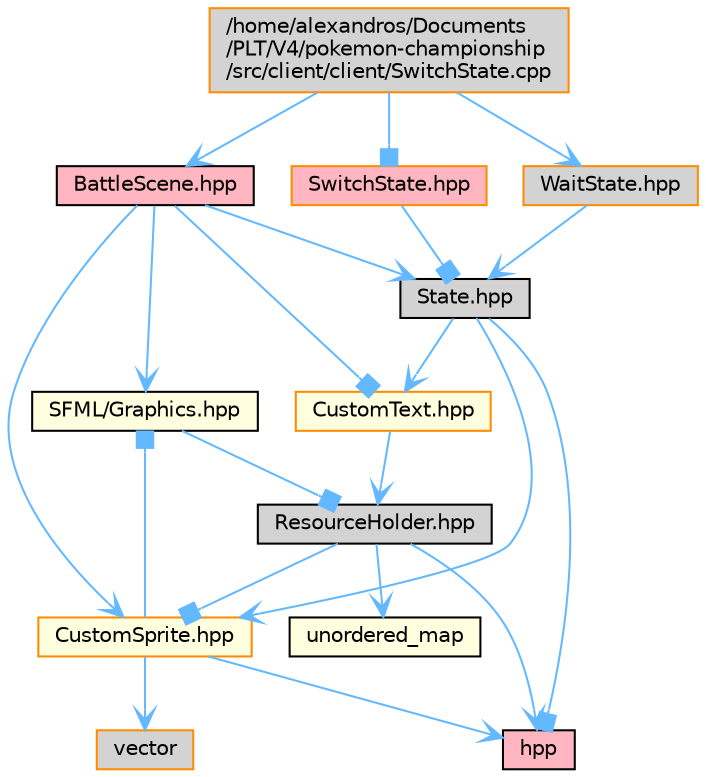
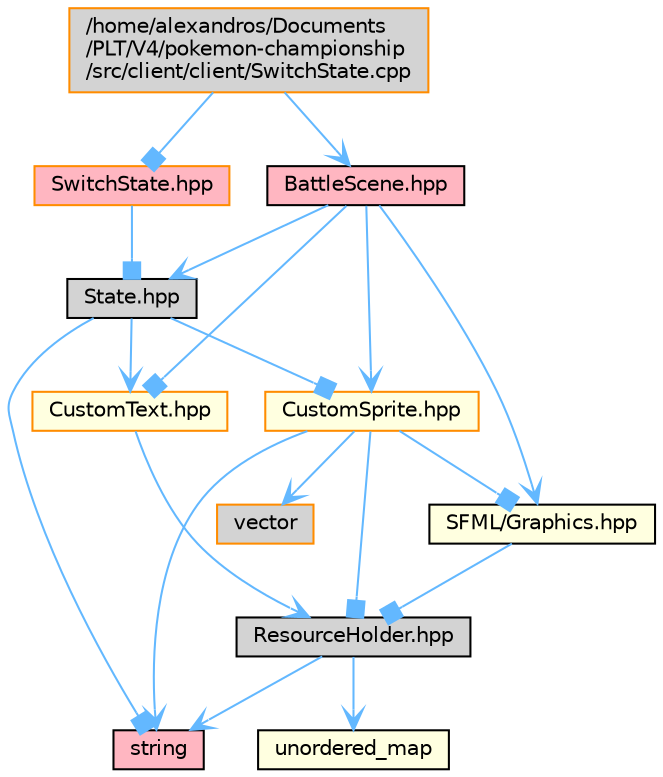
node "WaitState.hpp": removed
edge "State.hpp" -> "CustomSprite.hpp": arrowhead vee -> box
edge "ResourceHolder.hpp" -> "CustomSprite.hpp": reversed
node "hpp": label "hpp" -> "string"
